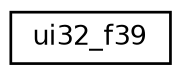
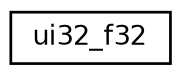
node "ui32_f39": label "ui32_f39" -> "ui32_f32"
